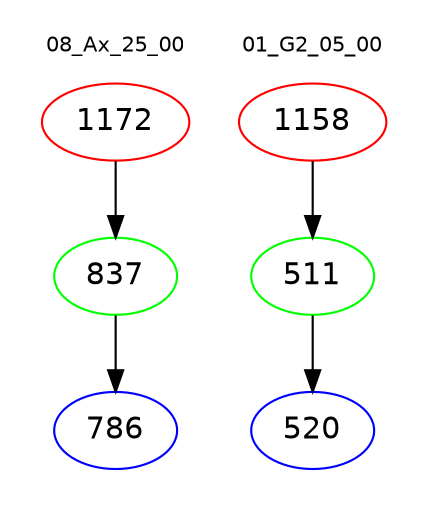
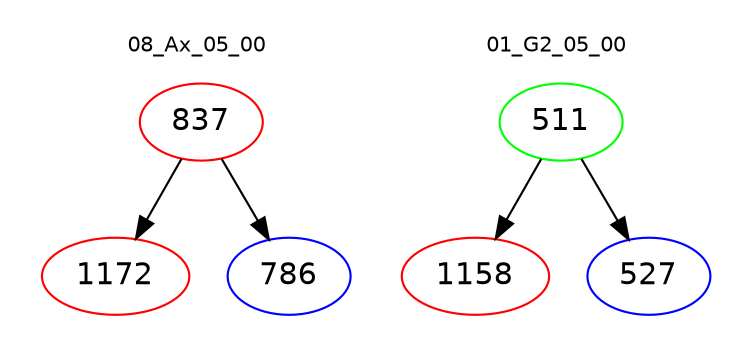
cluster "08_Ax_25_00": label "08_Ax_25_00" -> "08_Ax_05_00"
edge "1172" -> "837": reversed
edge "1158" -> "511": reversed
node "837": color green -> red
node "520": label "520" -> "527"
